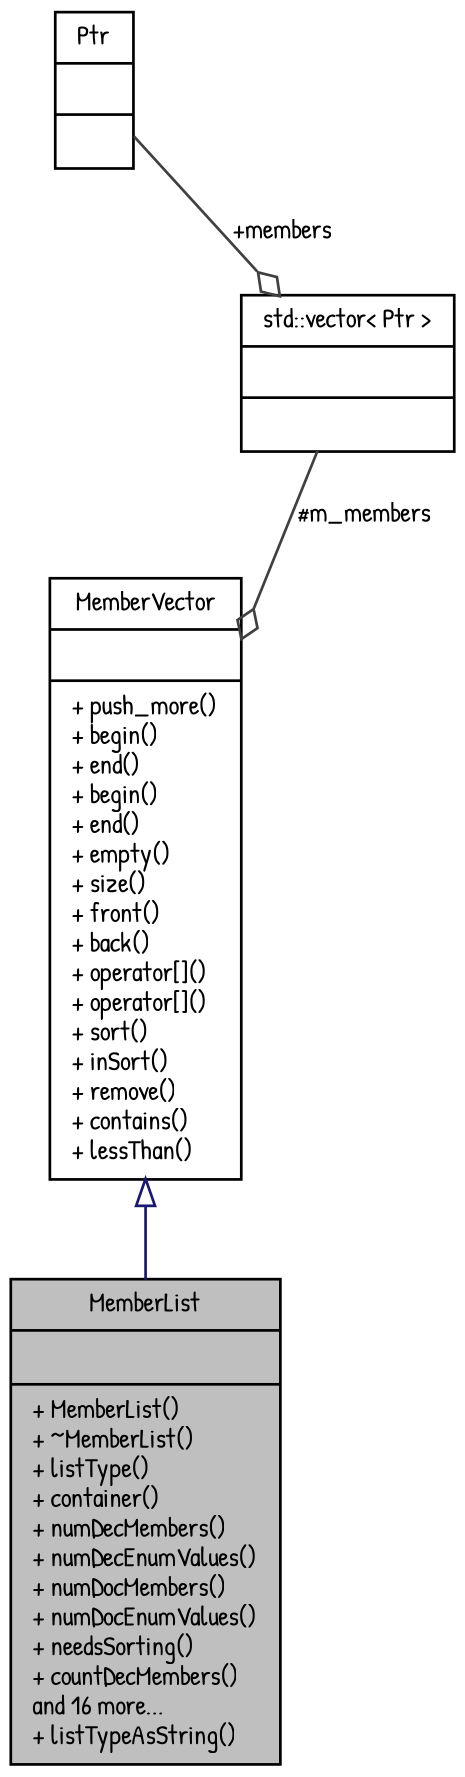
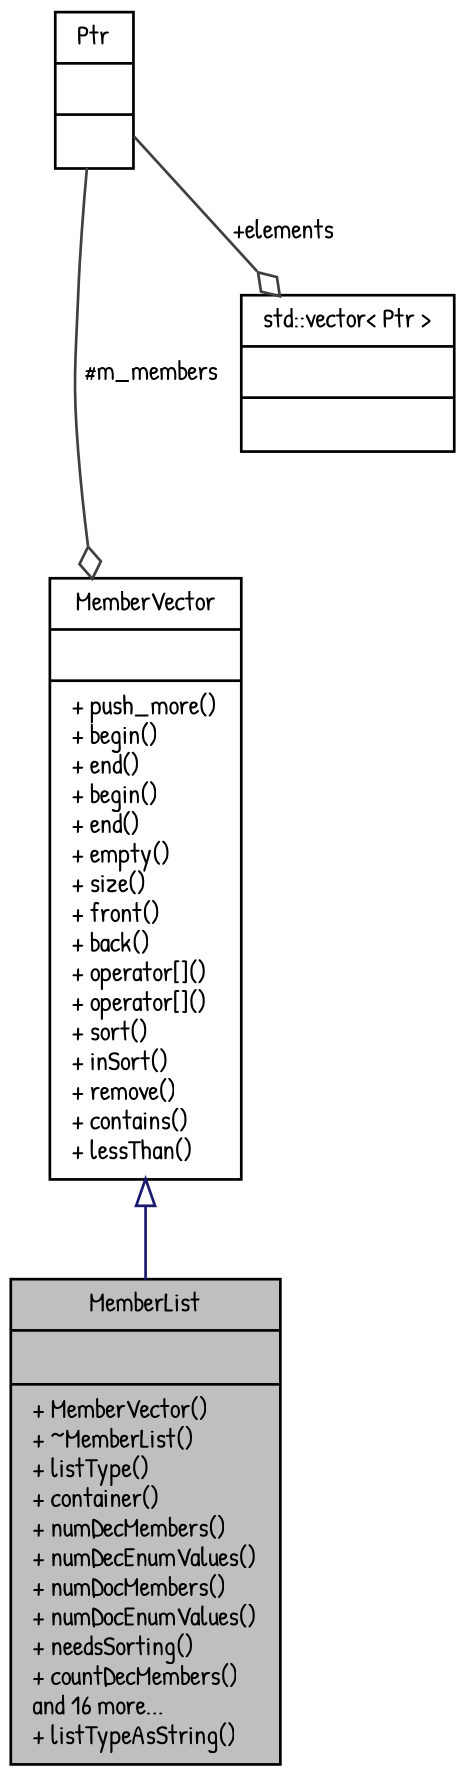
edge "Ptr" -> "std::vector< Ptr >": label " +members" -> " +elements"
edge "std::vector< Ptr >" -> "MemberVector": now "Ptr" -> "MemberVector"
node "MemberList": text "+ MemberList()" -> "+ MemberVector()"
